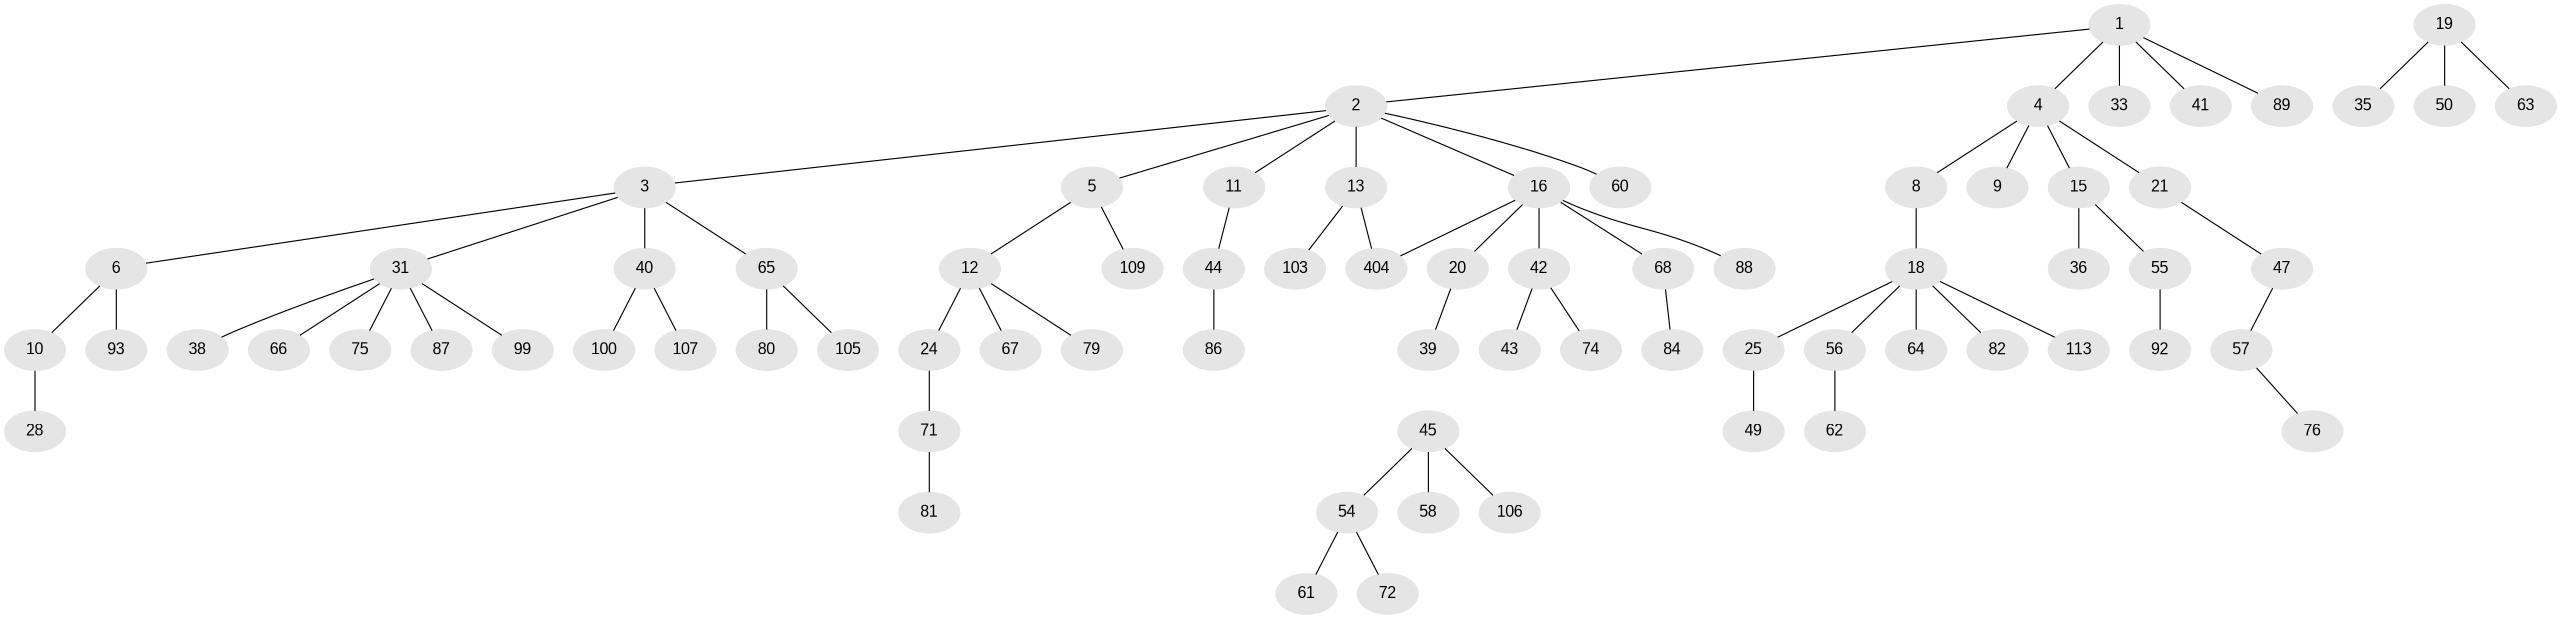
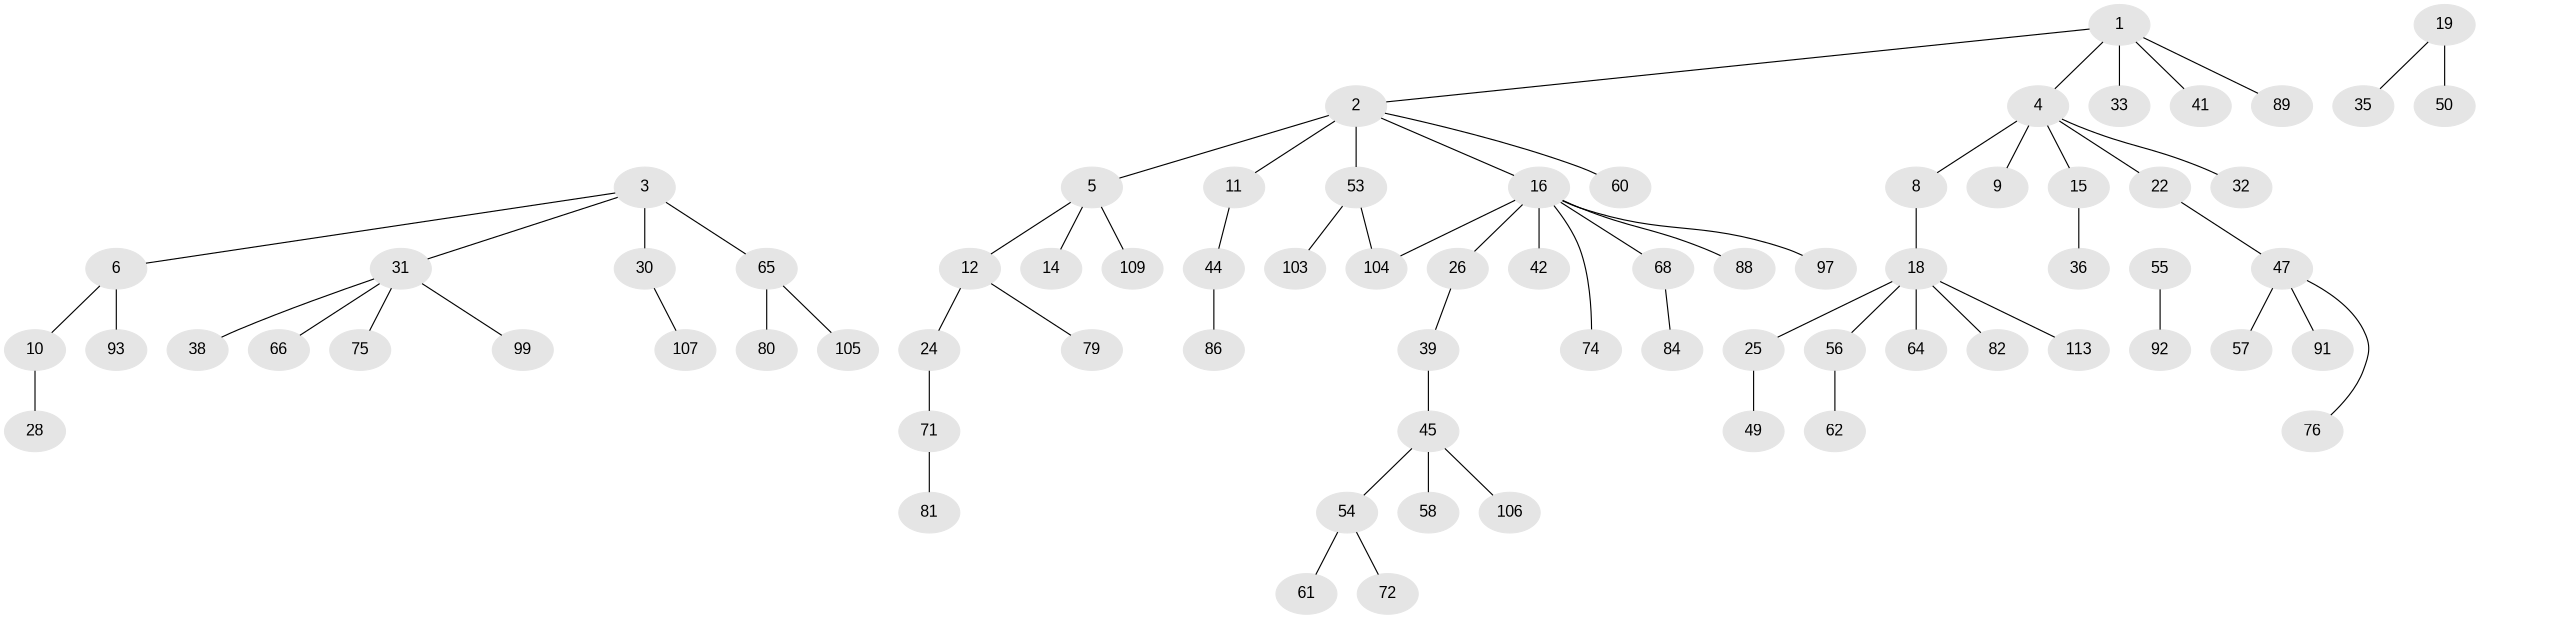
node "63": removed
edge "2" -- "3": removed
node "13": label "13" -> "53"
node "21": label "21" -> "22"
node "32": added
edge "15" -- "55": removed
node "40": label "40" -> "30"
node "14": added
node "404": label "404" -> "104"
node "20": label "20" -> "26"
node "97": added
edge "42" -- "74": now "16" -- "74"
node "87": removed
node "100": removed
node "67": removed
node "43": removed
node "91": added
edge "39" -- "45": added
edge "57" -- "76": now "47" -- "76"
